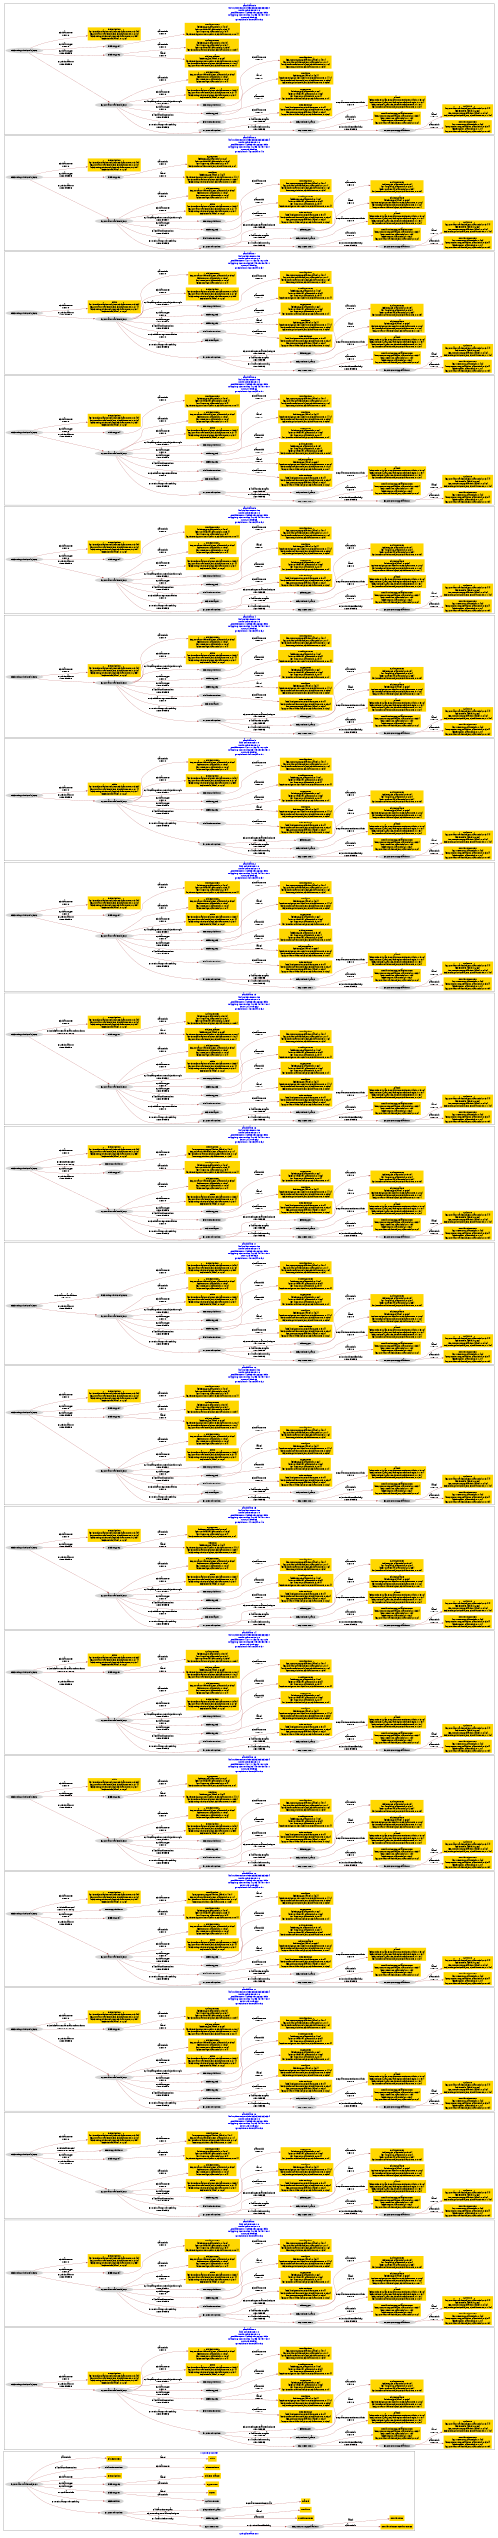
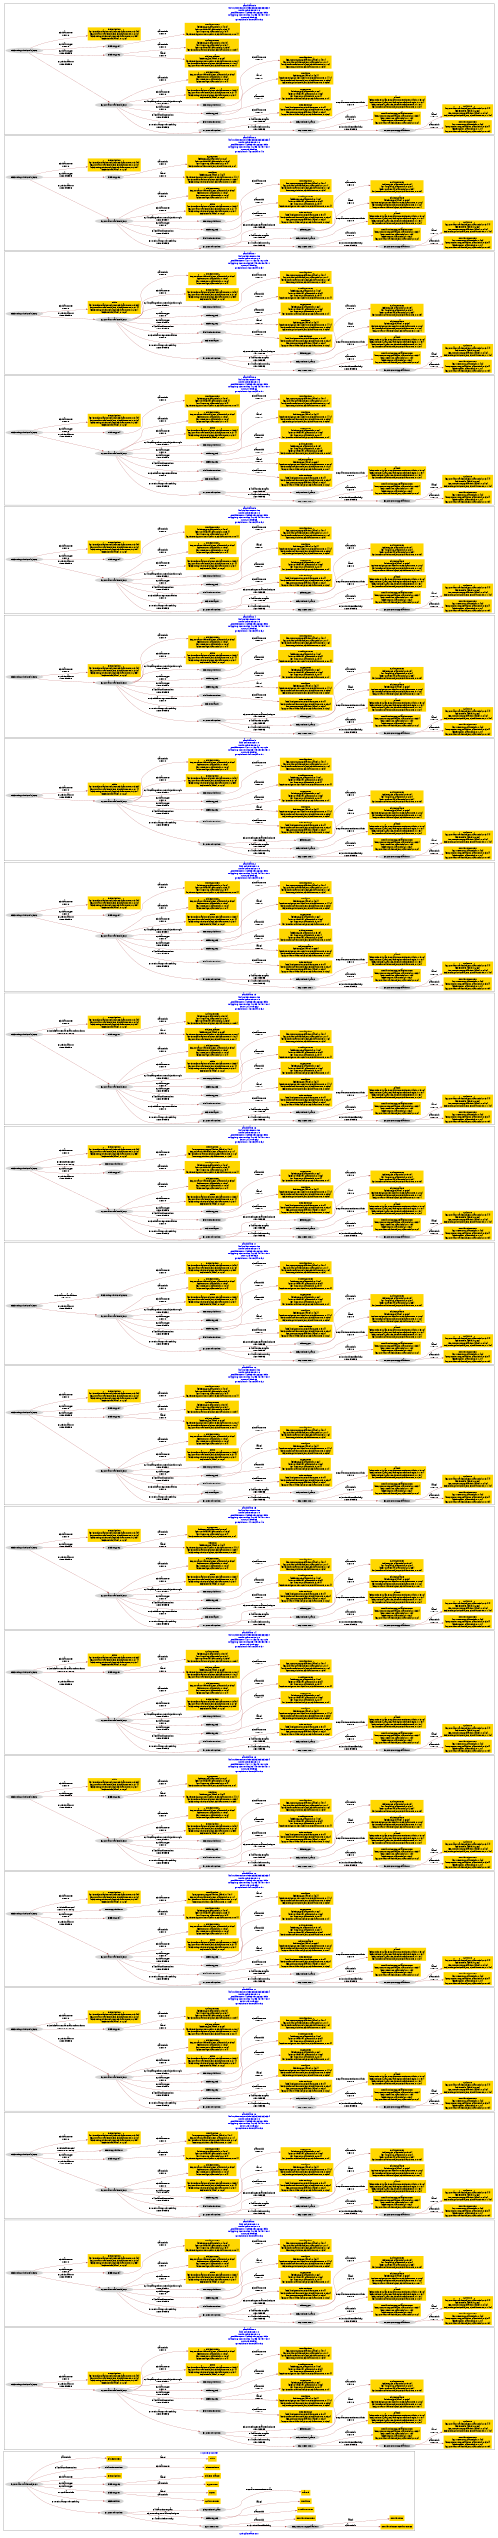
node "Culture_URI": fillcolor lightgray -> gold
node "Attribution_URI": added
